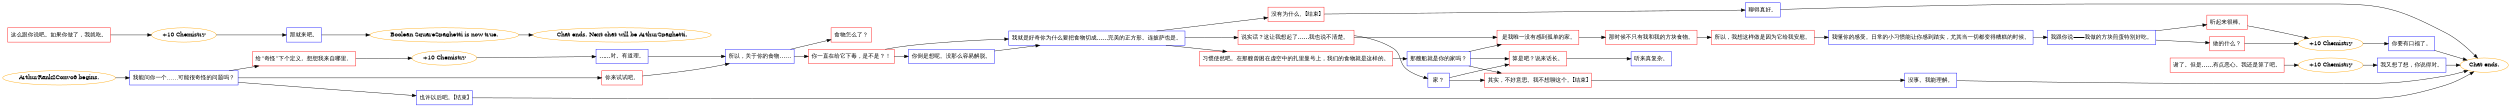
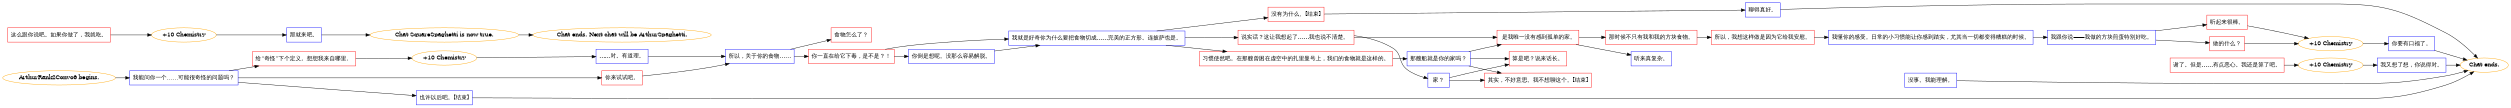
node "Boolean SquareSpaghetti is now true.": label "Boolean SquareSpaghetti is now true." -> "Chat SquareSpaghetti is now true."
edge "算是吧？说来话长。" -> "听来真复杂。": now "是我唯一没有感到孤单的家。" -> "听来真复杂。"
edge "其实，不好意思。我不想聊这个。[结束]" -> "没事。我能理解。": removed
